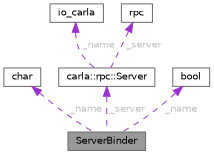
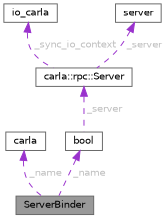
node "rpc": label "rpc" -> "server"
edge "carla::rpc::Server" -> "io_carla": label " _name" -> " _sync_io_context"
node "char": label "char" -> "carla"
edge "ServerBinder" -> "carla::rpc::Server": now "bool" -> "carla::rpc::Server"
